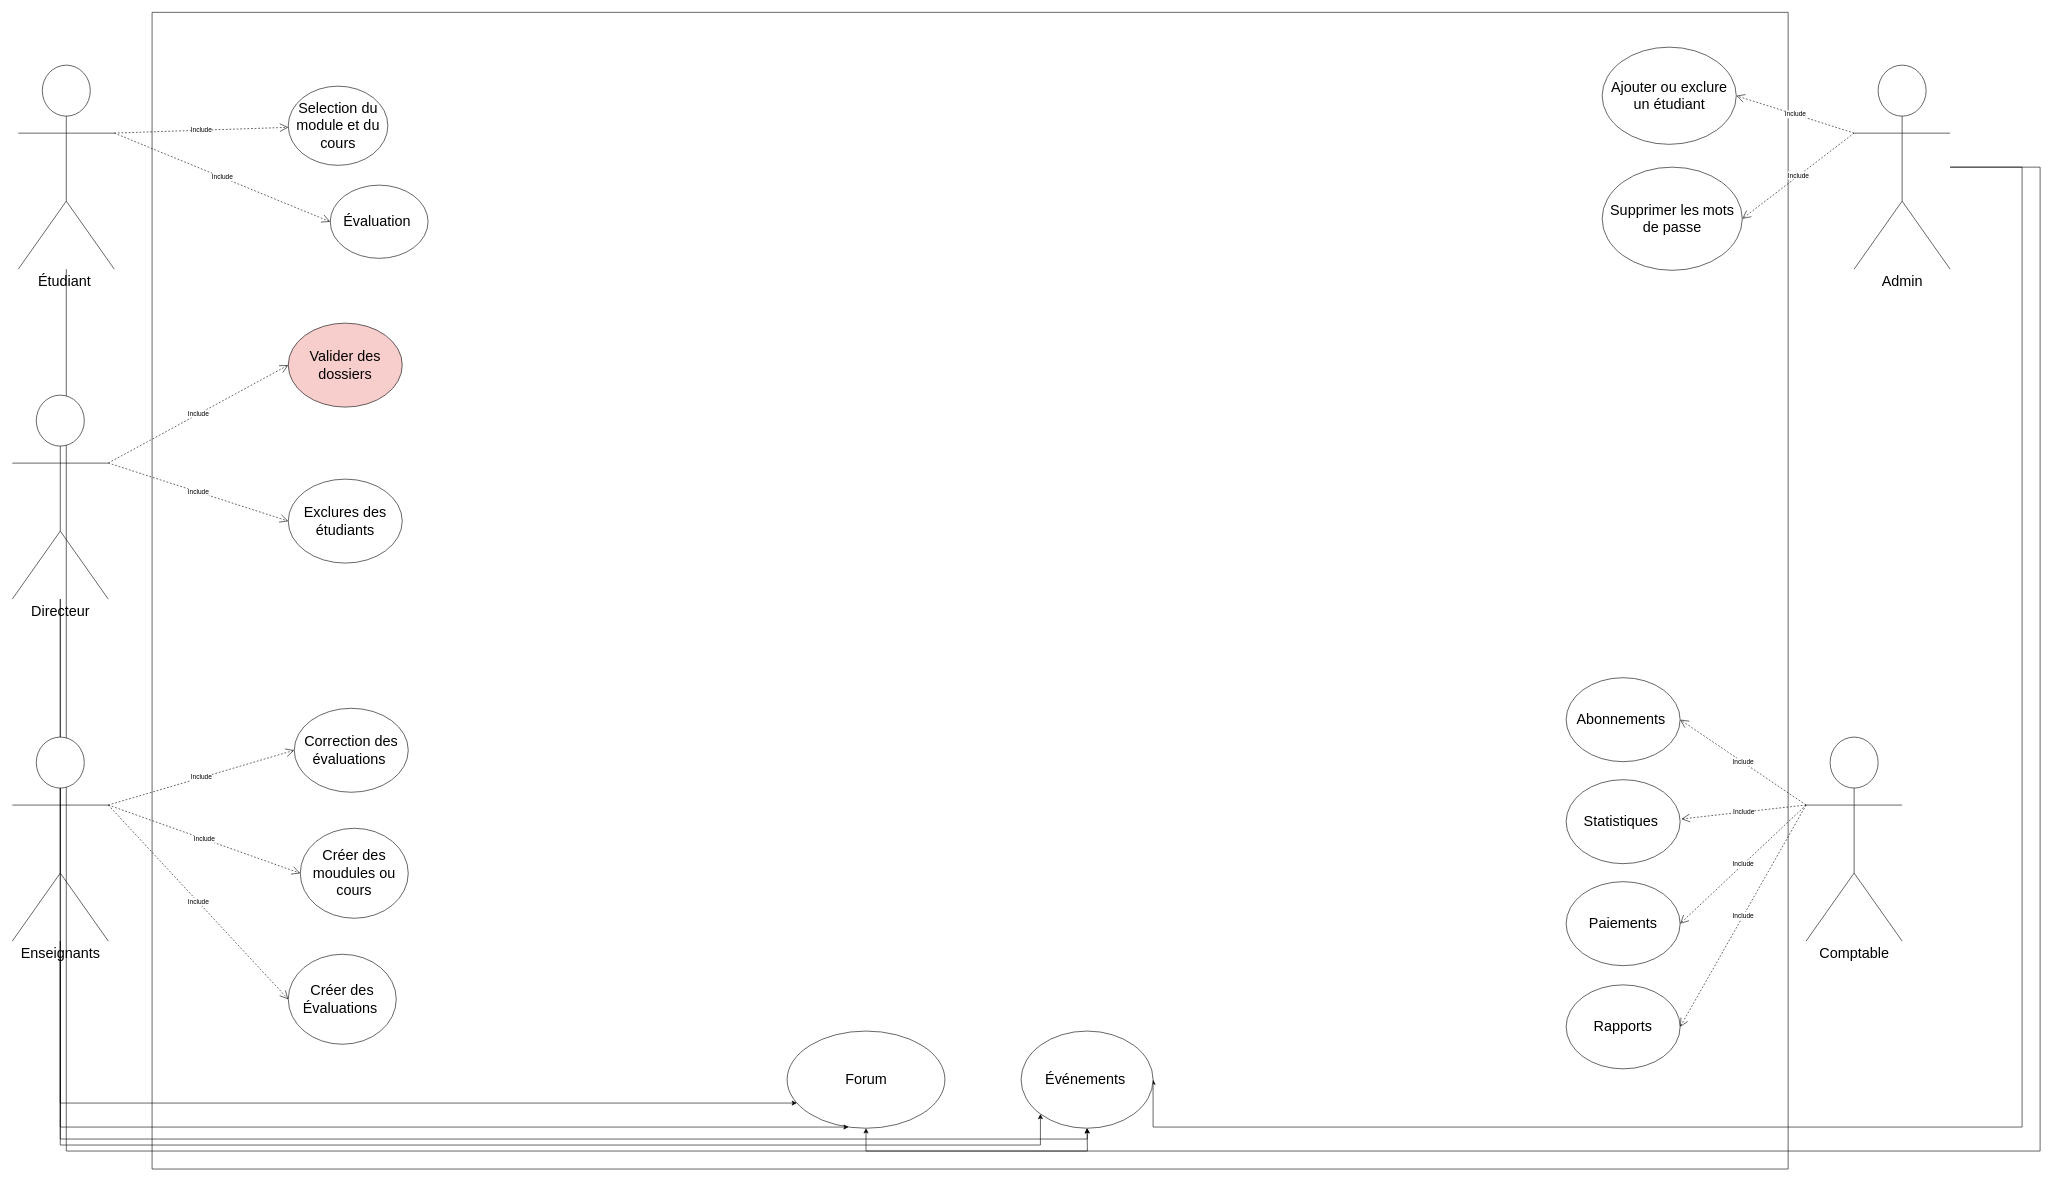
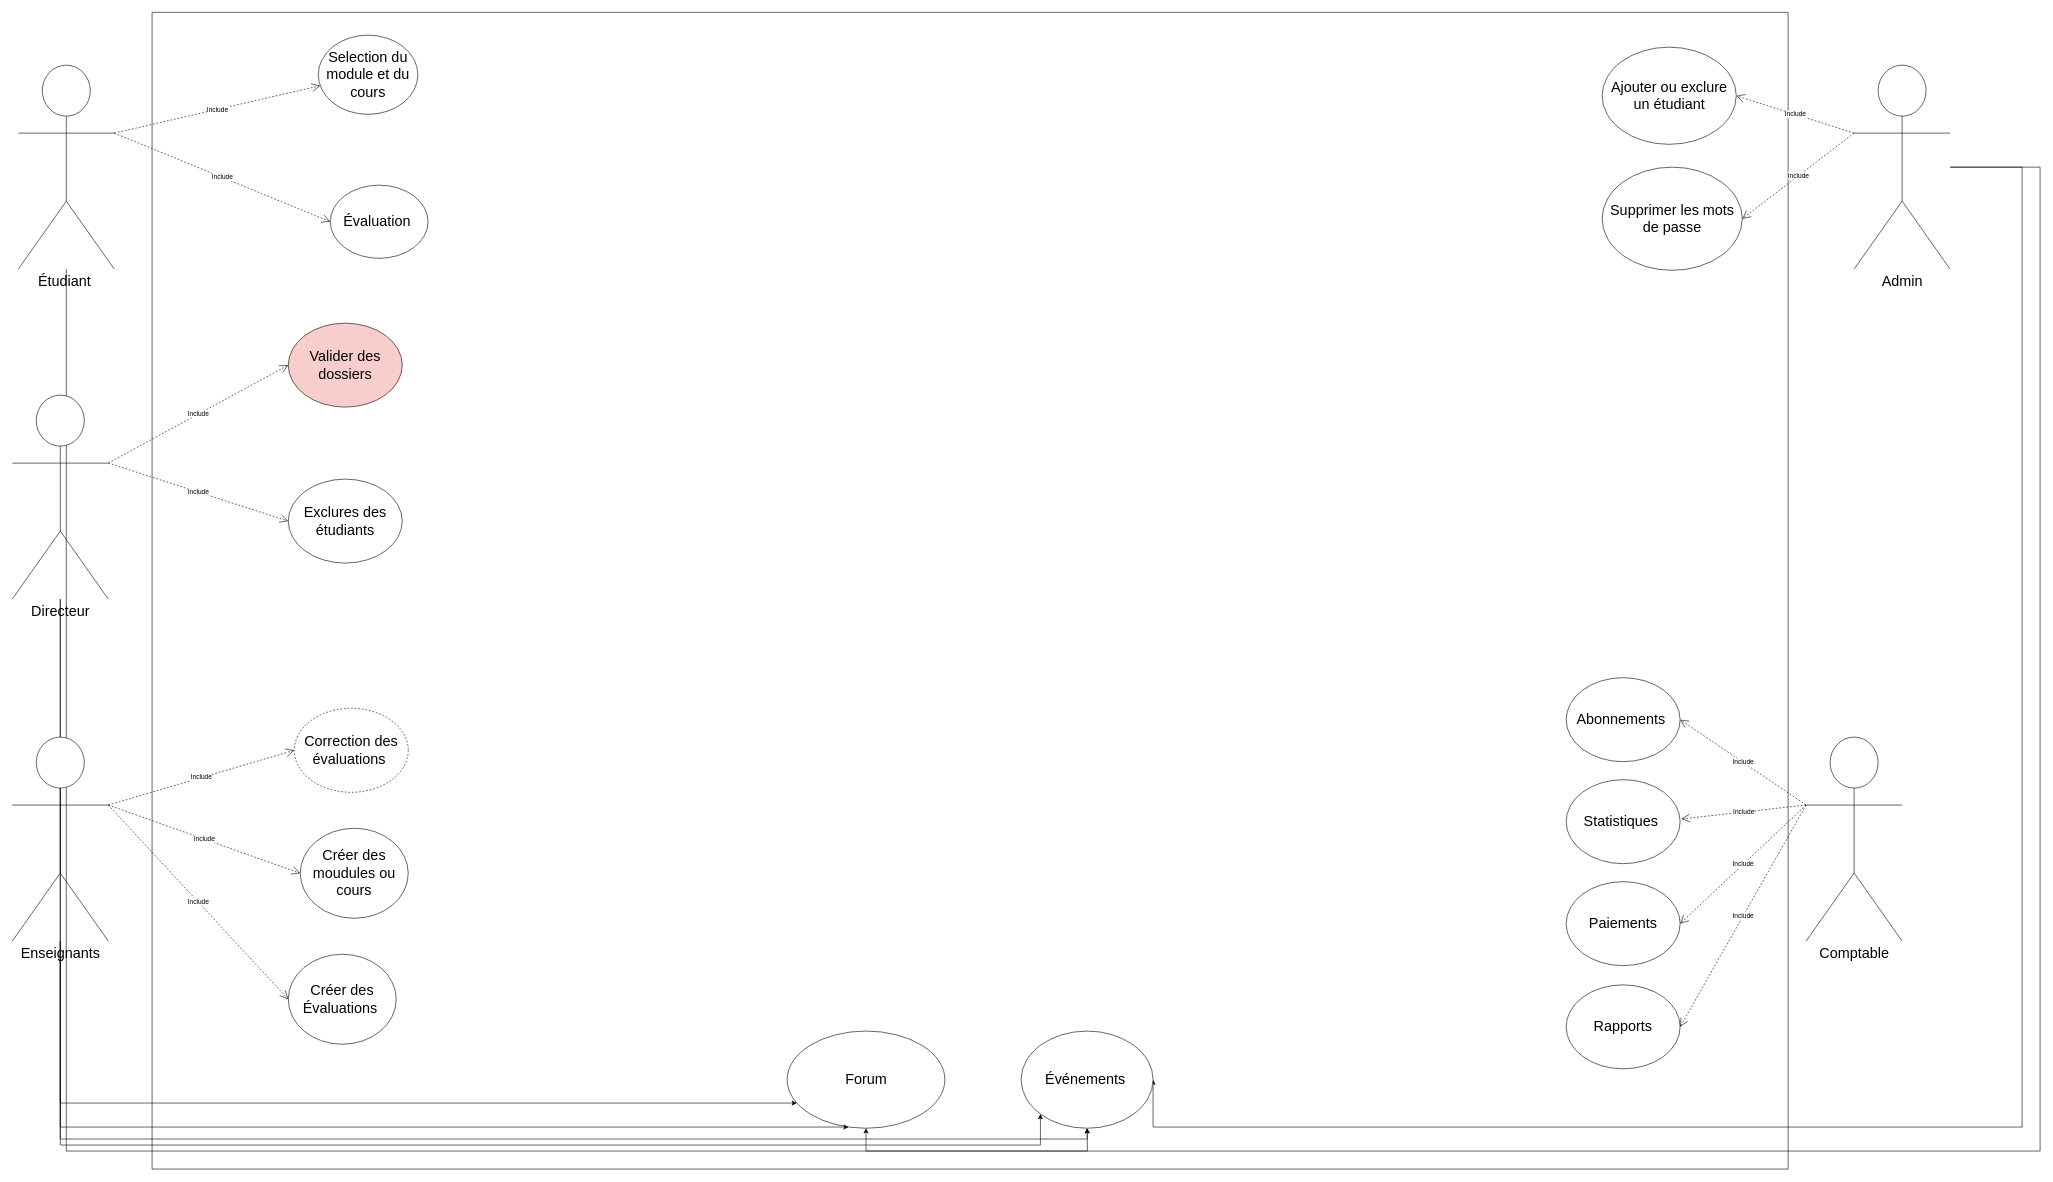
node "Selection du module et du cours": moved (338, 126) -> (368, 75)
node "Correction des évaluations": style solid -> dashed
